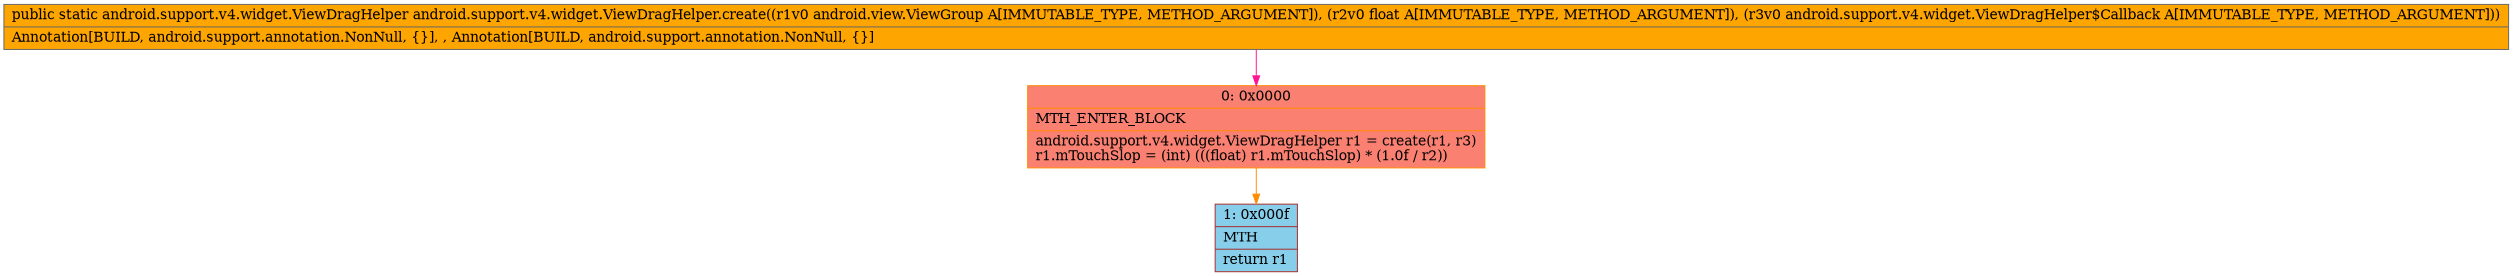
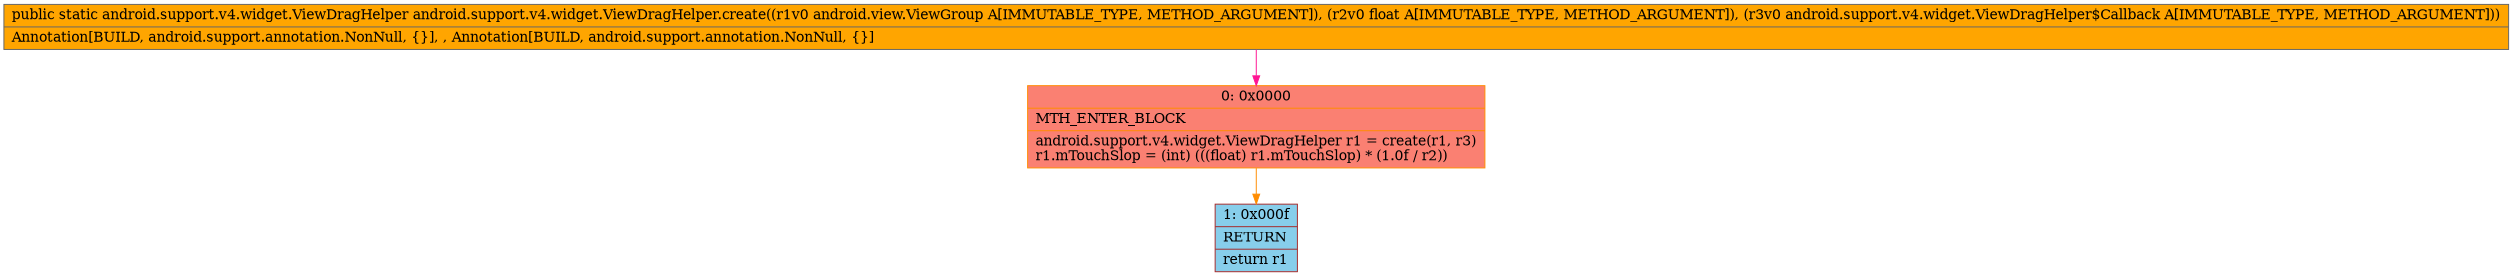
node "1: 0x000f": text "MTH" -> "RETURN"
